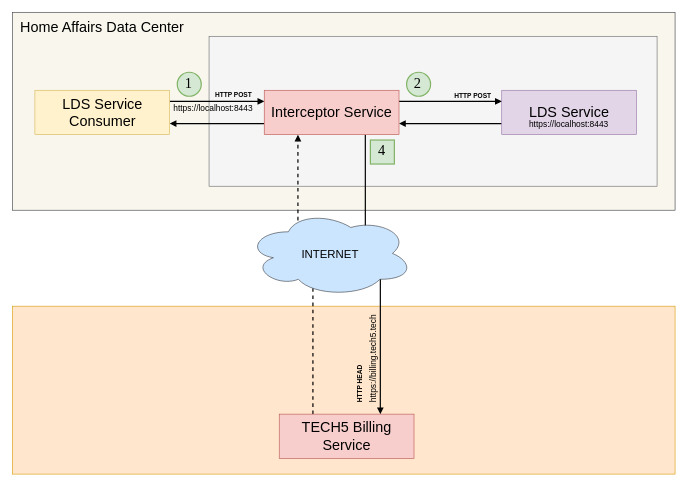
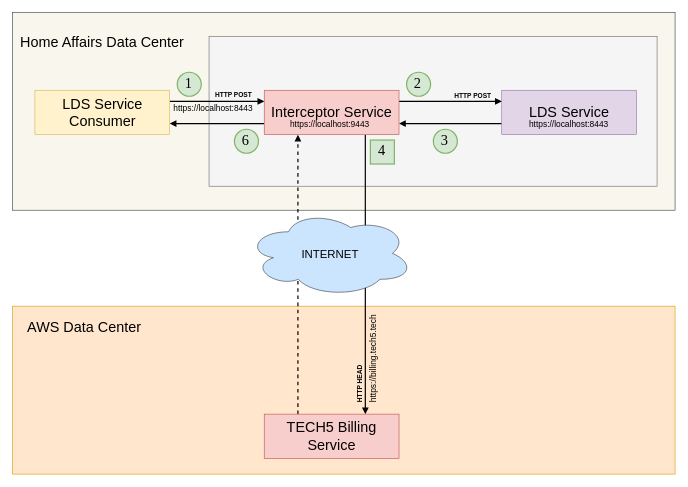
node "Home Affairs Data Center": moved (102, 27) -> (102, 42)
node "https://localhost:9443": added
node "6": added
node "3": added
node "AWS Data Center": added
node "TECH5 Billing Service": moved (347, 437) -> (332, 437)
